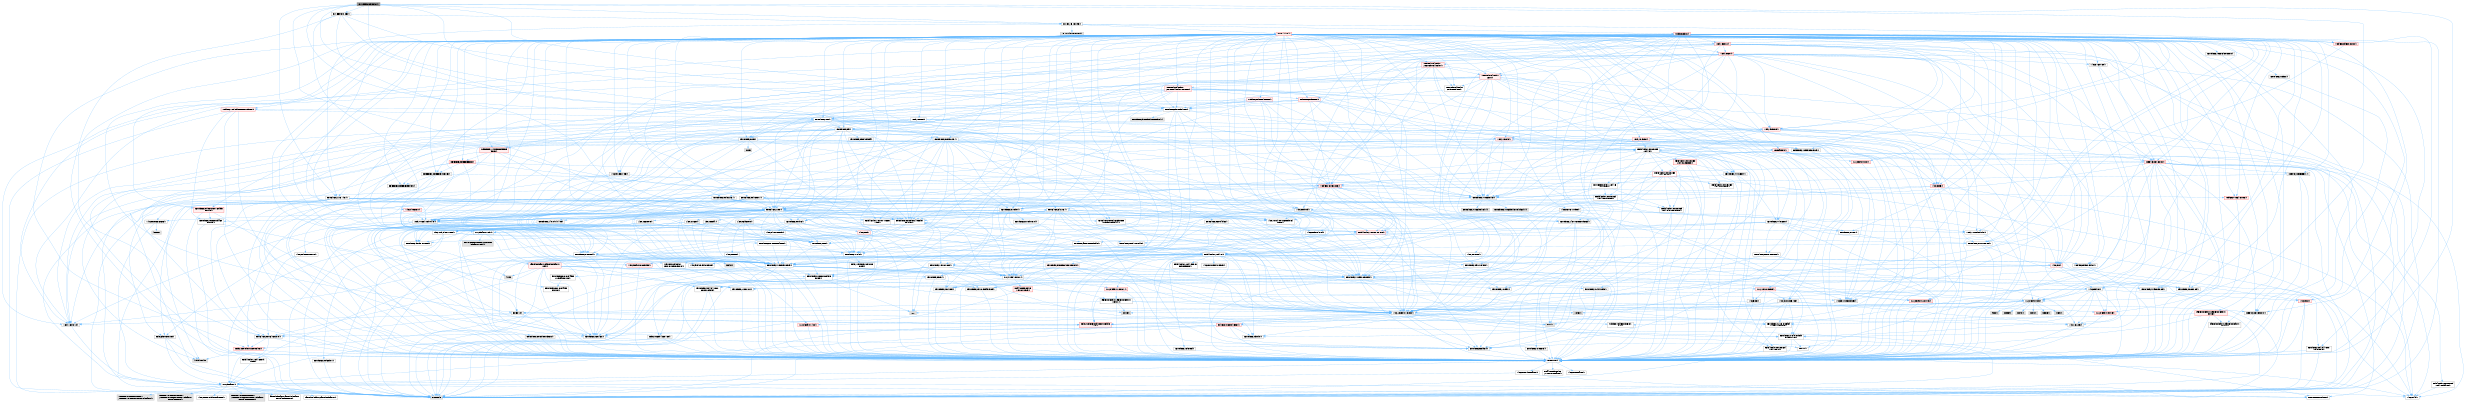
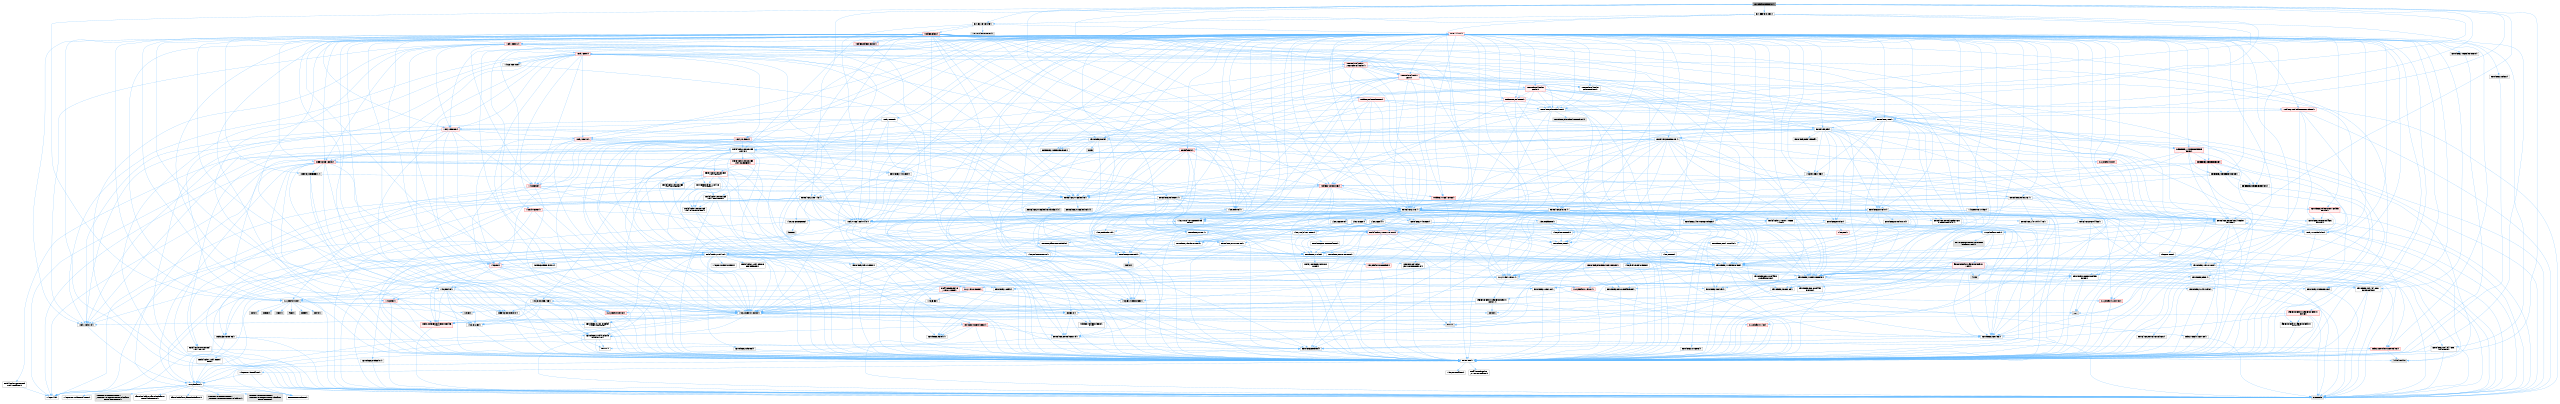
node "Internationalization /TextLocalizationManager.h": label "Internationalization /TextLocalizationManager.h" -> "Internationalization /Traits.h"
edge "CoreMinimal.h" -> "Templates/RemoveReference.h": now "Delegates/Delegate.h" -> "Templates/RemoveReference.h"
